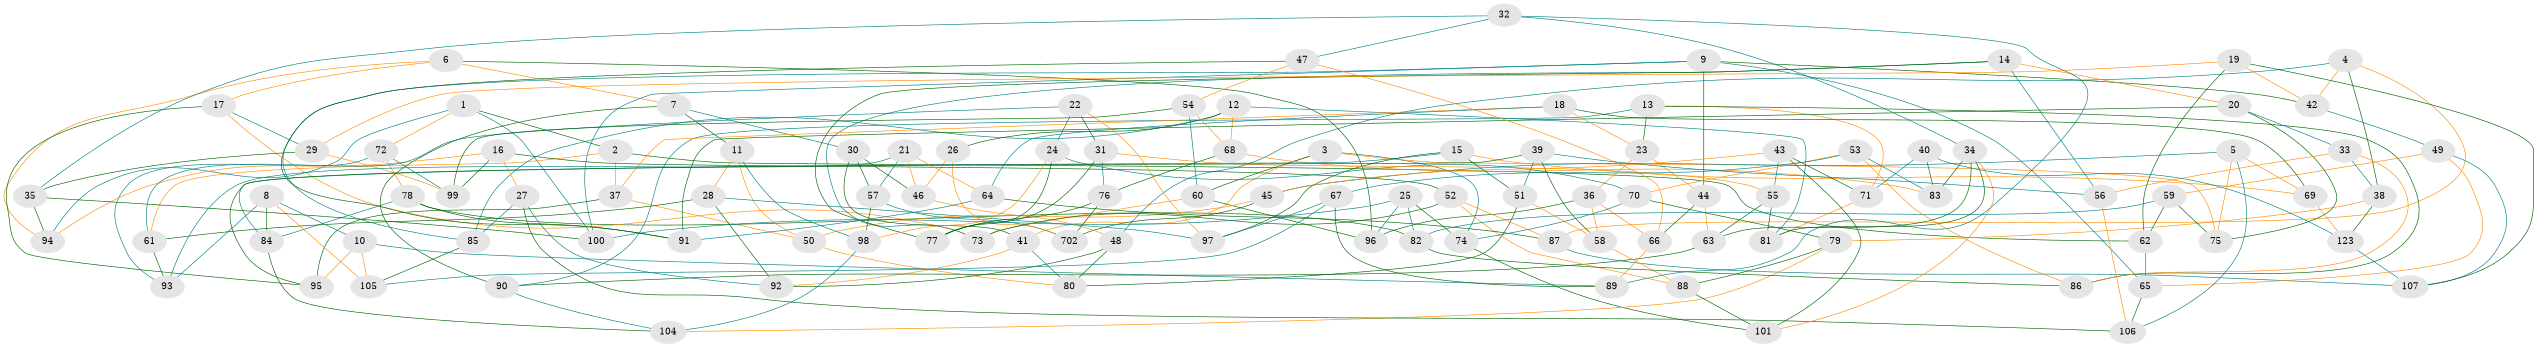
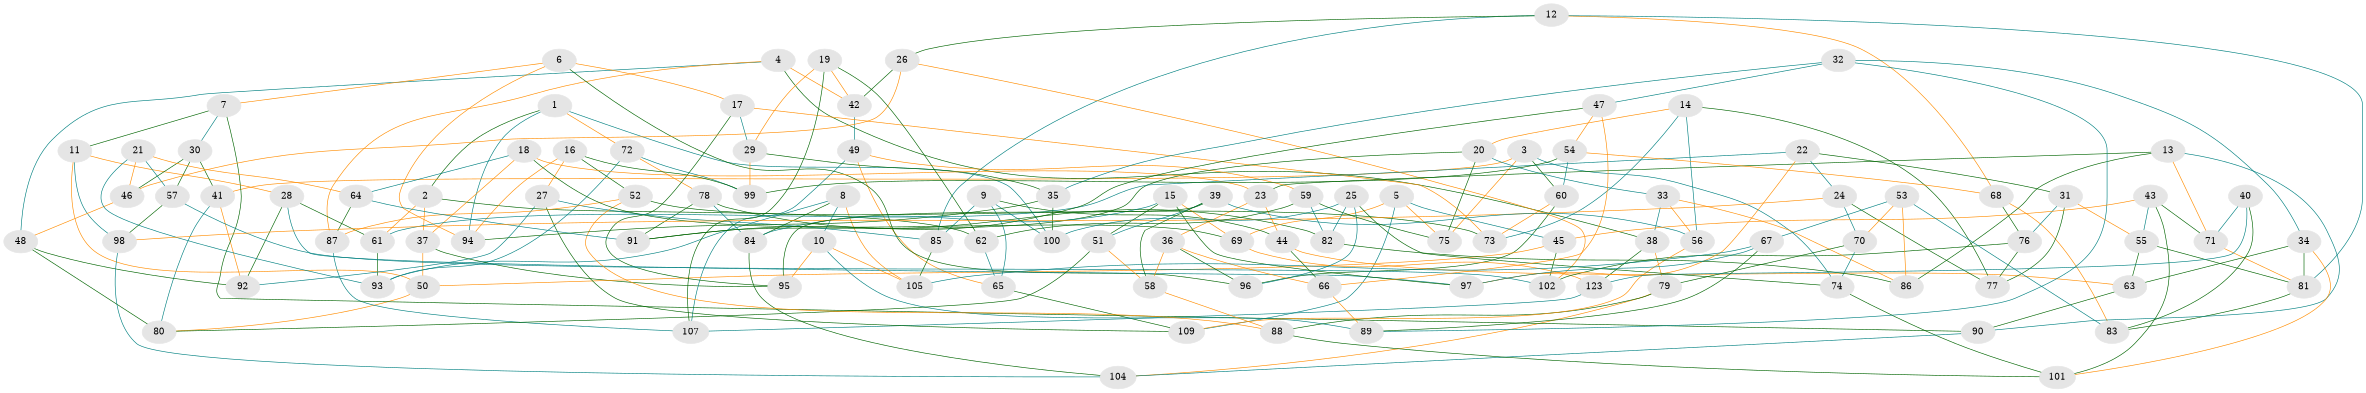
edge "9" -- "42": now "26" -- "42"
edge "34" -- "83": now "81" -- "83"
node "702": label "702" -> "102"
node "106": label "106" -> "109"
